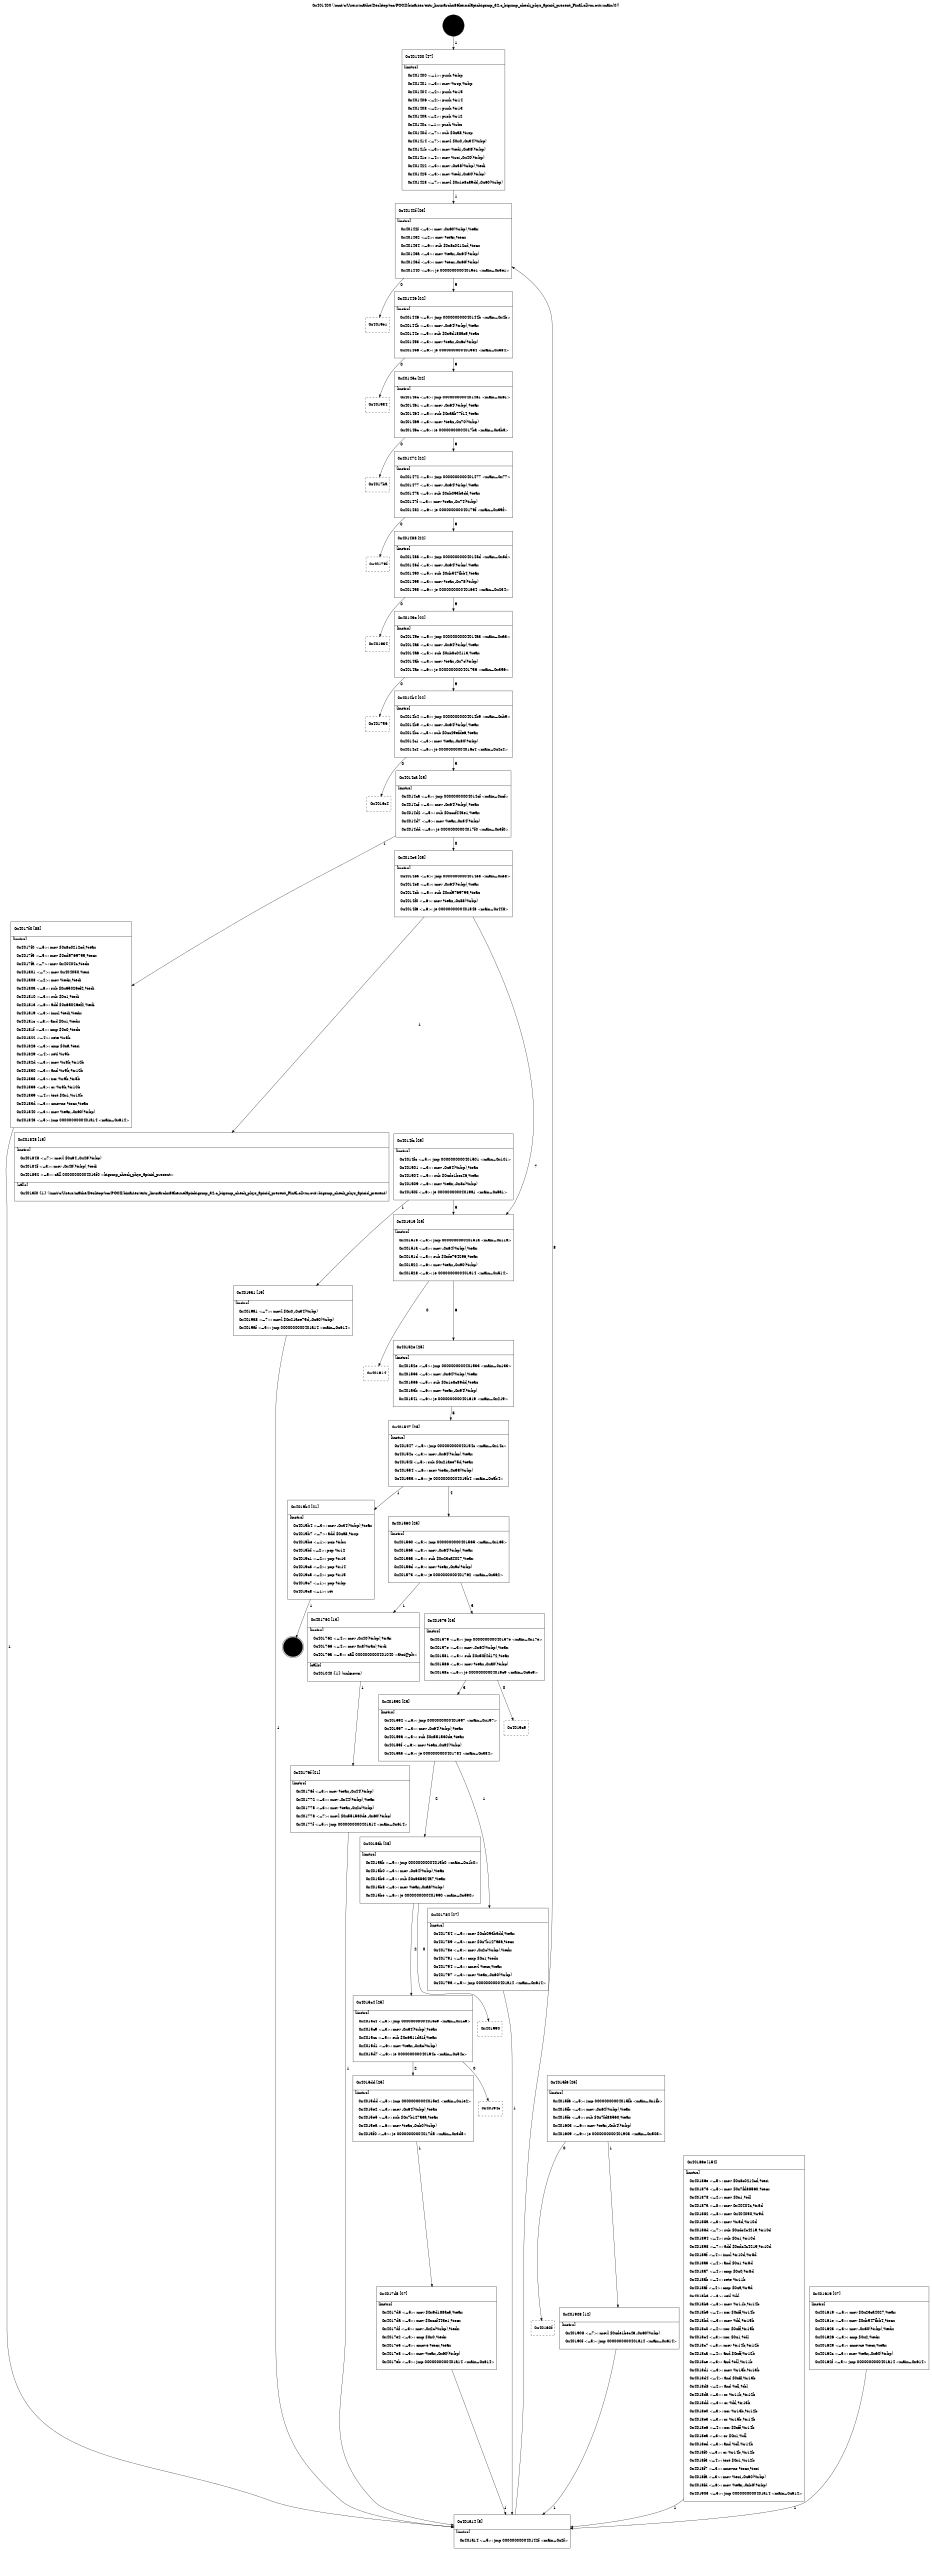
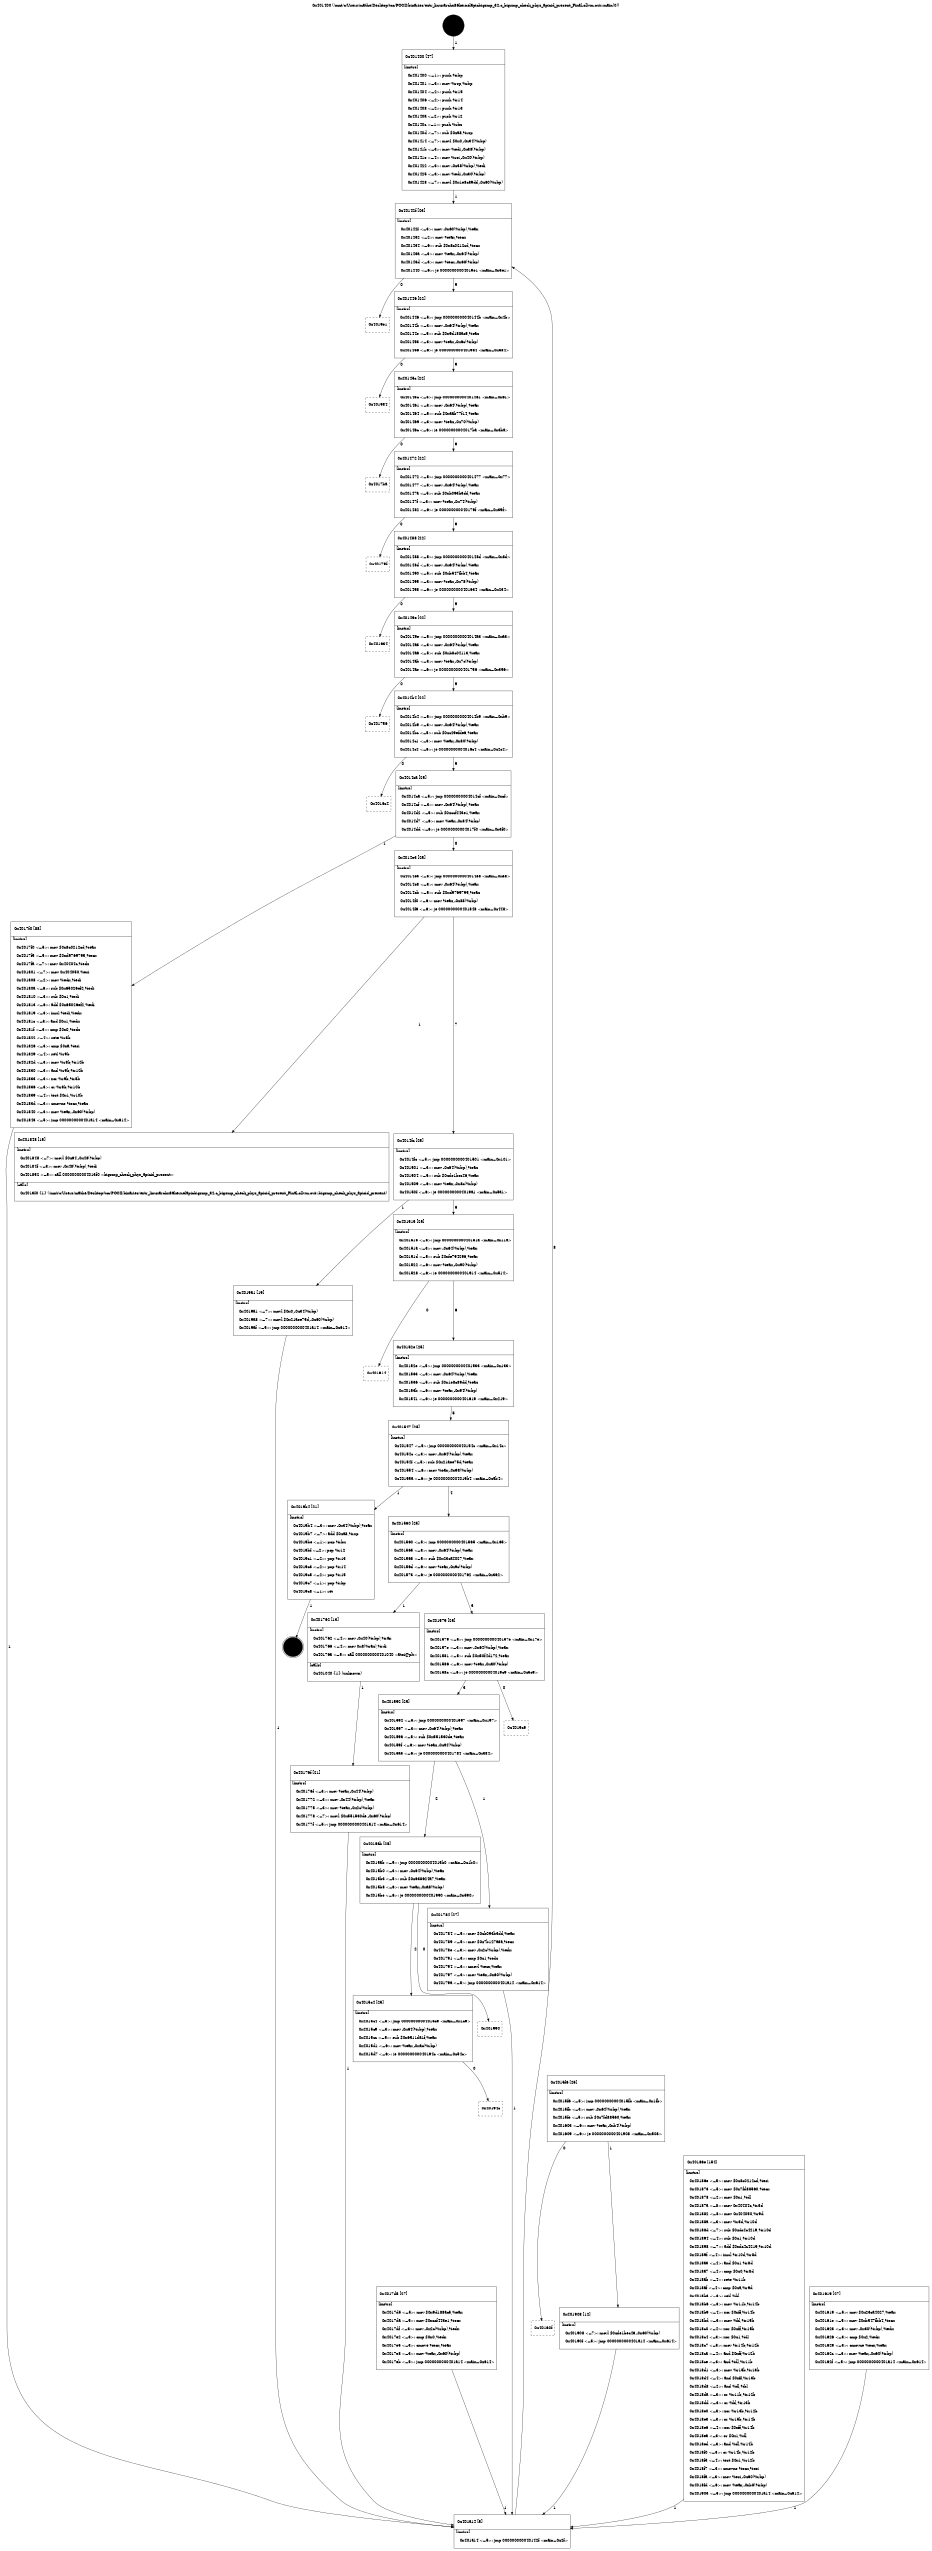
edge "0x4014e3 [25]" -> "0x401515 [25]": now "0x4014e3 [25]" -> "0x4014fc [25]"
node "0x4015dd [25]": removed
